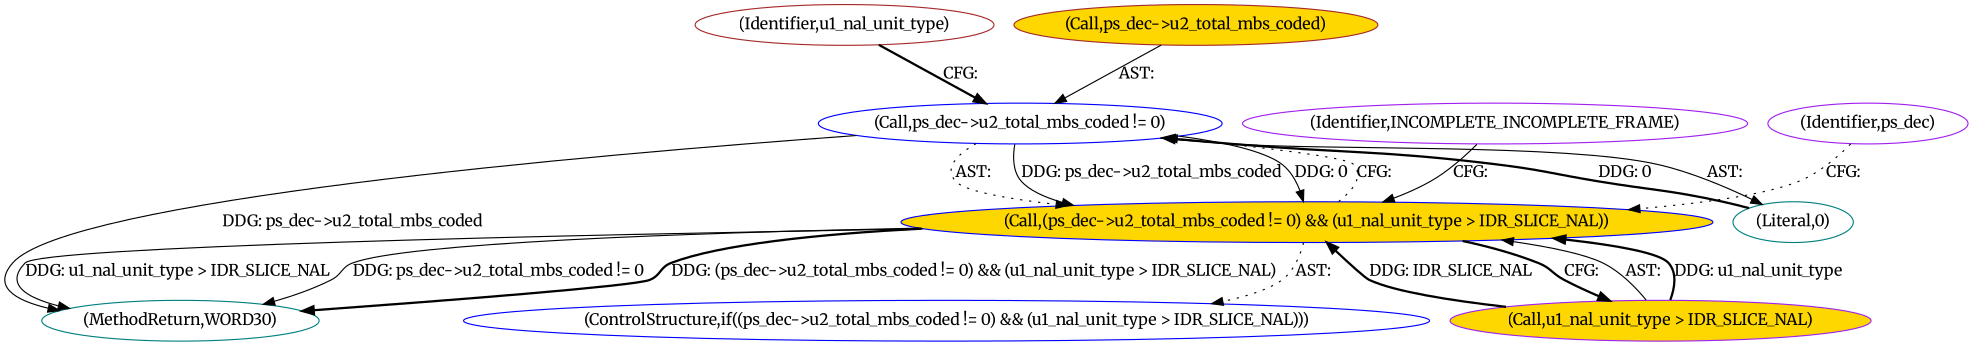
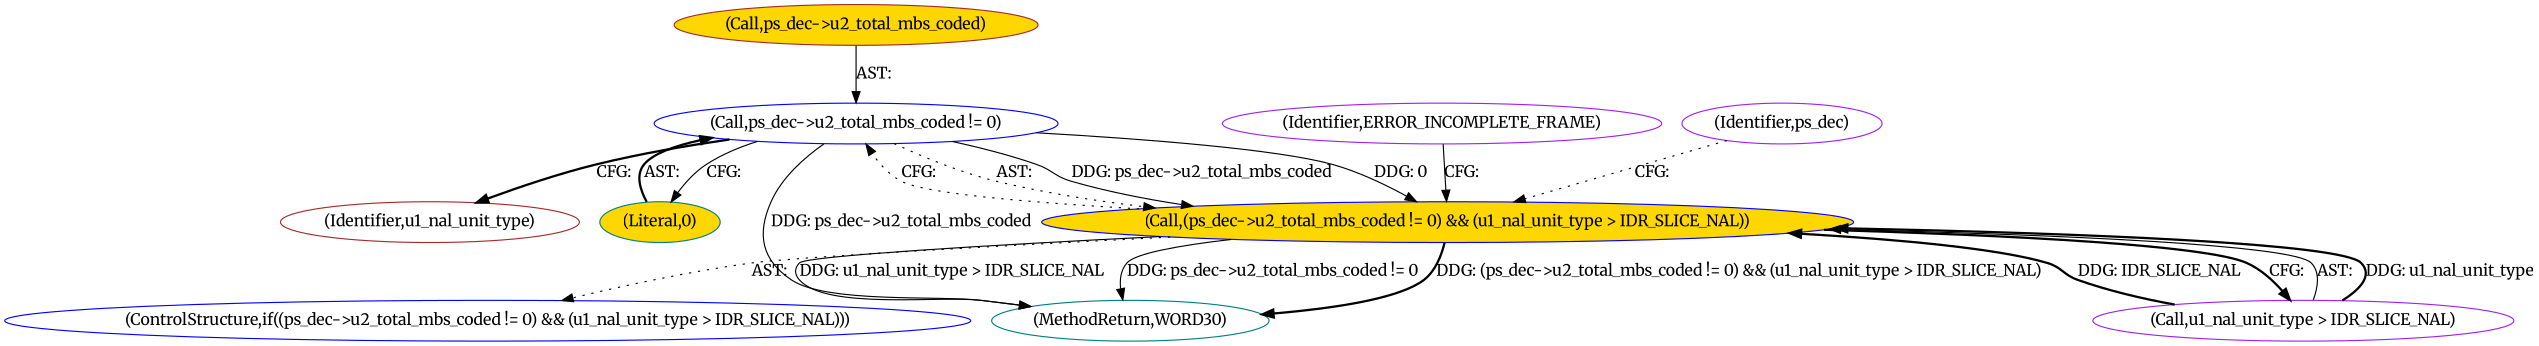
edge "(Identifier,u1_nal_unit_type)" -> "(Call,ps_dec->u2_total_mbs_coded != 0)": reversed
node "(Identifier,INCOMPLETE_INCOMPLETE_FRAME)": label "(Identifier,INCOMPLETE_INCOMPLETE_FRAME)" -> "(Identifier,ERROR_INCOMPLETE_FRAME)"
edge "(Literal,0)" -> "(Call,ps_dec->u2_total_mbs_coded != 0)": label "DDG: 0" -> "AST: "
edge "(Call,ps_dec->u2_total_mbs_coded != 0)" -> "(Literal,0)": label "AST: " -> "CFG: "
node "(Literal,0)": fillcolor white -> gold
node "(Call,u1_nal_unit_type > IDR_SLICE_NAL)": fillcolor gold -> white
